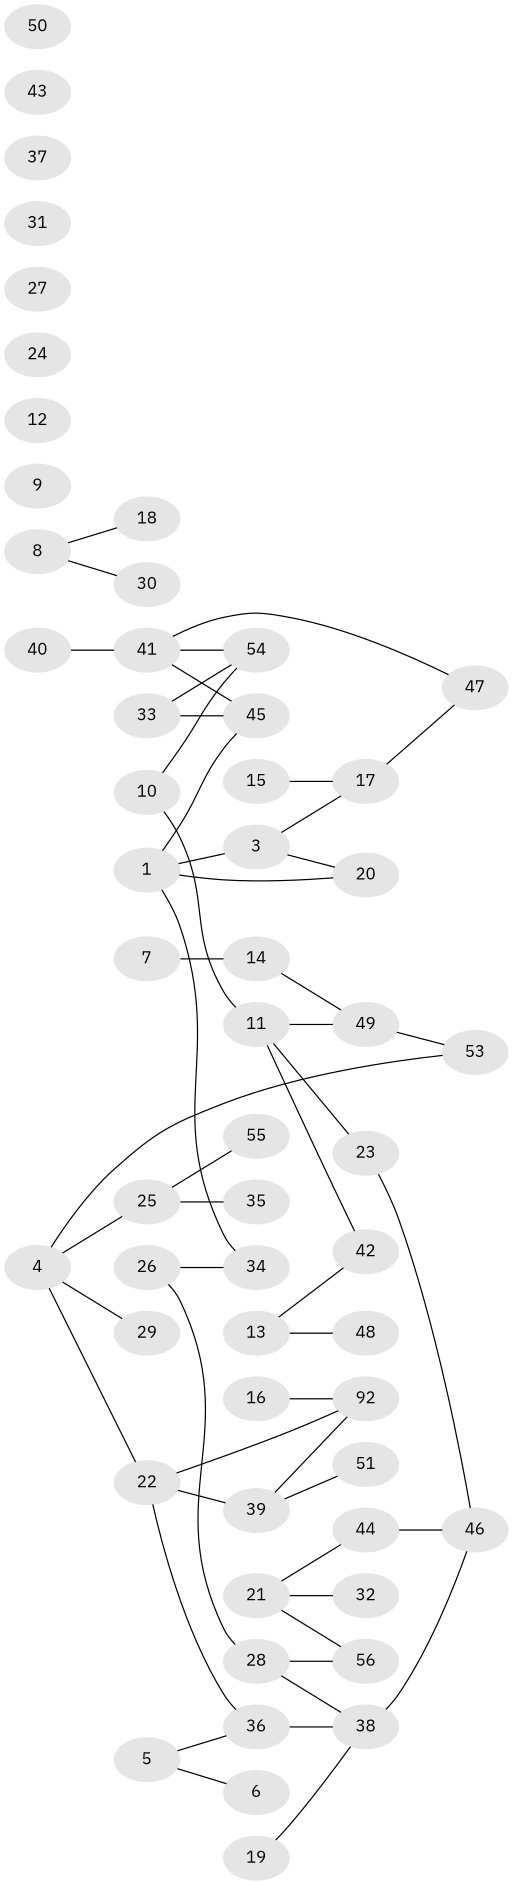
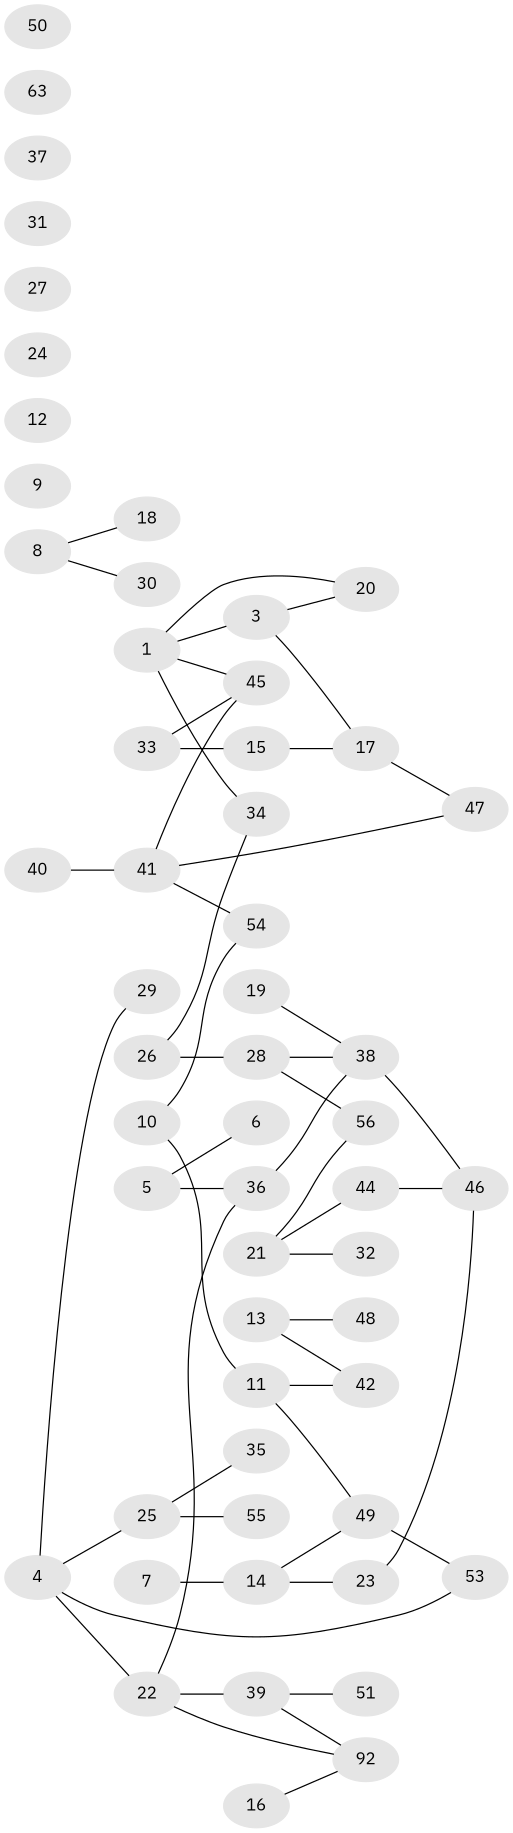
node "43": label "43" -> "63"
edge "54" -- "33": now "15" -- "33"
edge "11" -- "23": now "14" -- "23"
